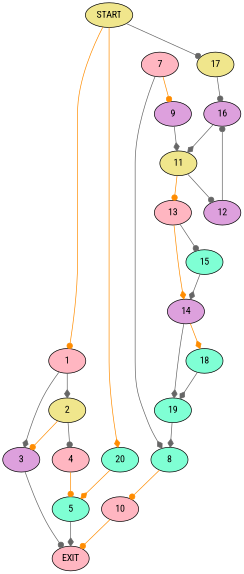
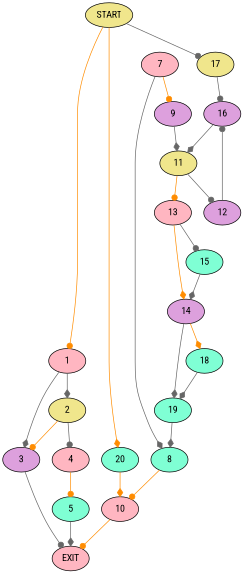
edge "20" -> "5": now "20" -> "10"
